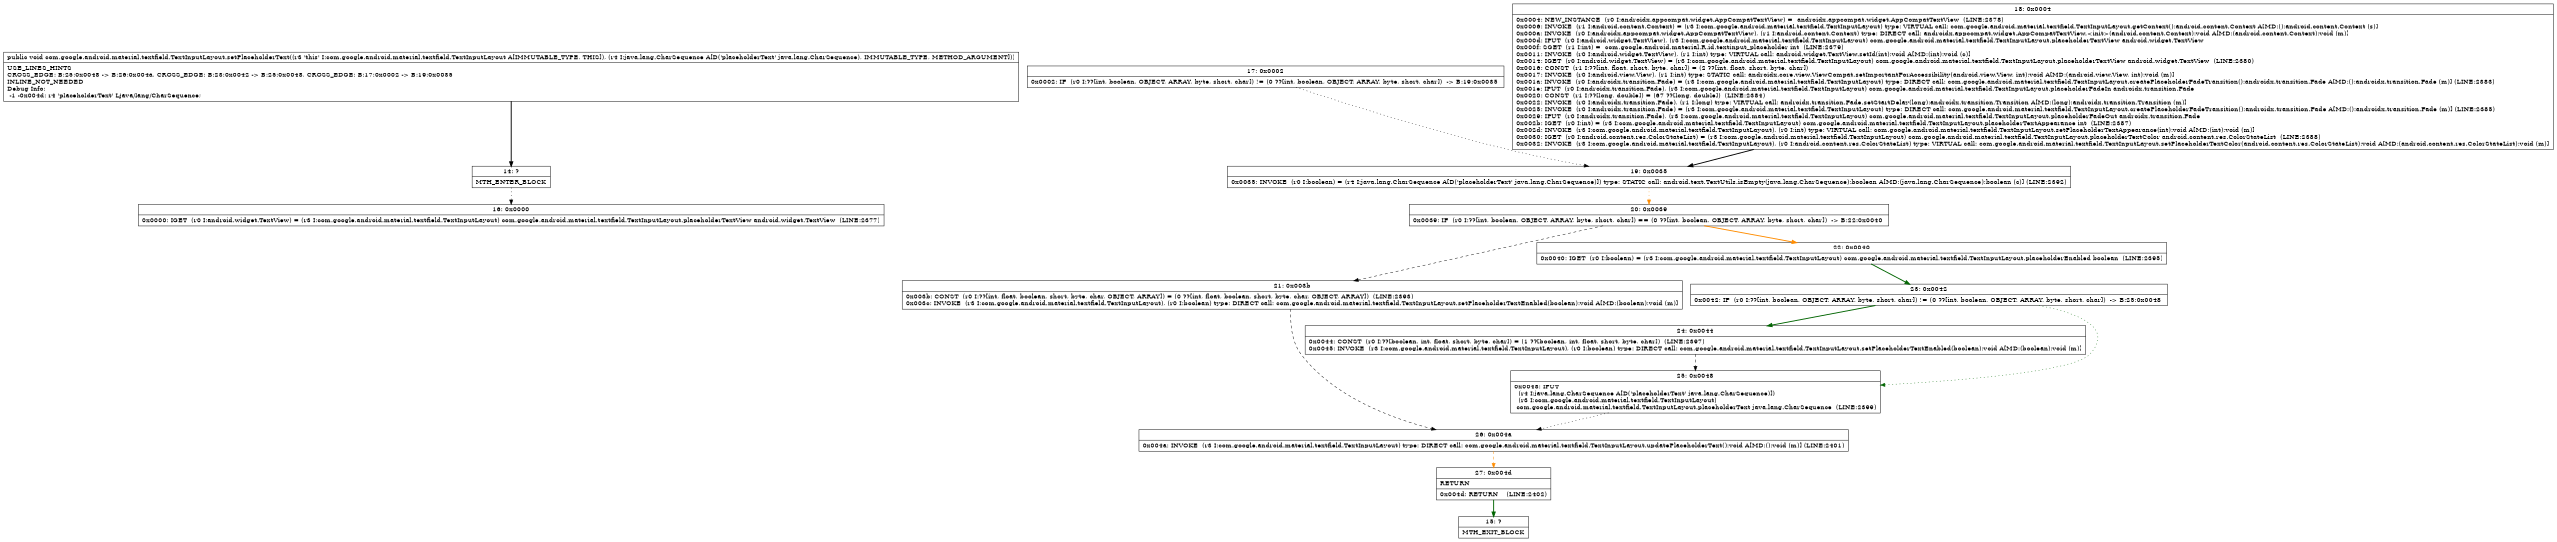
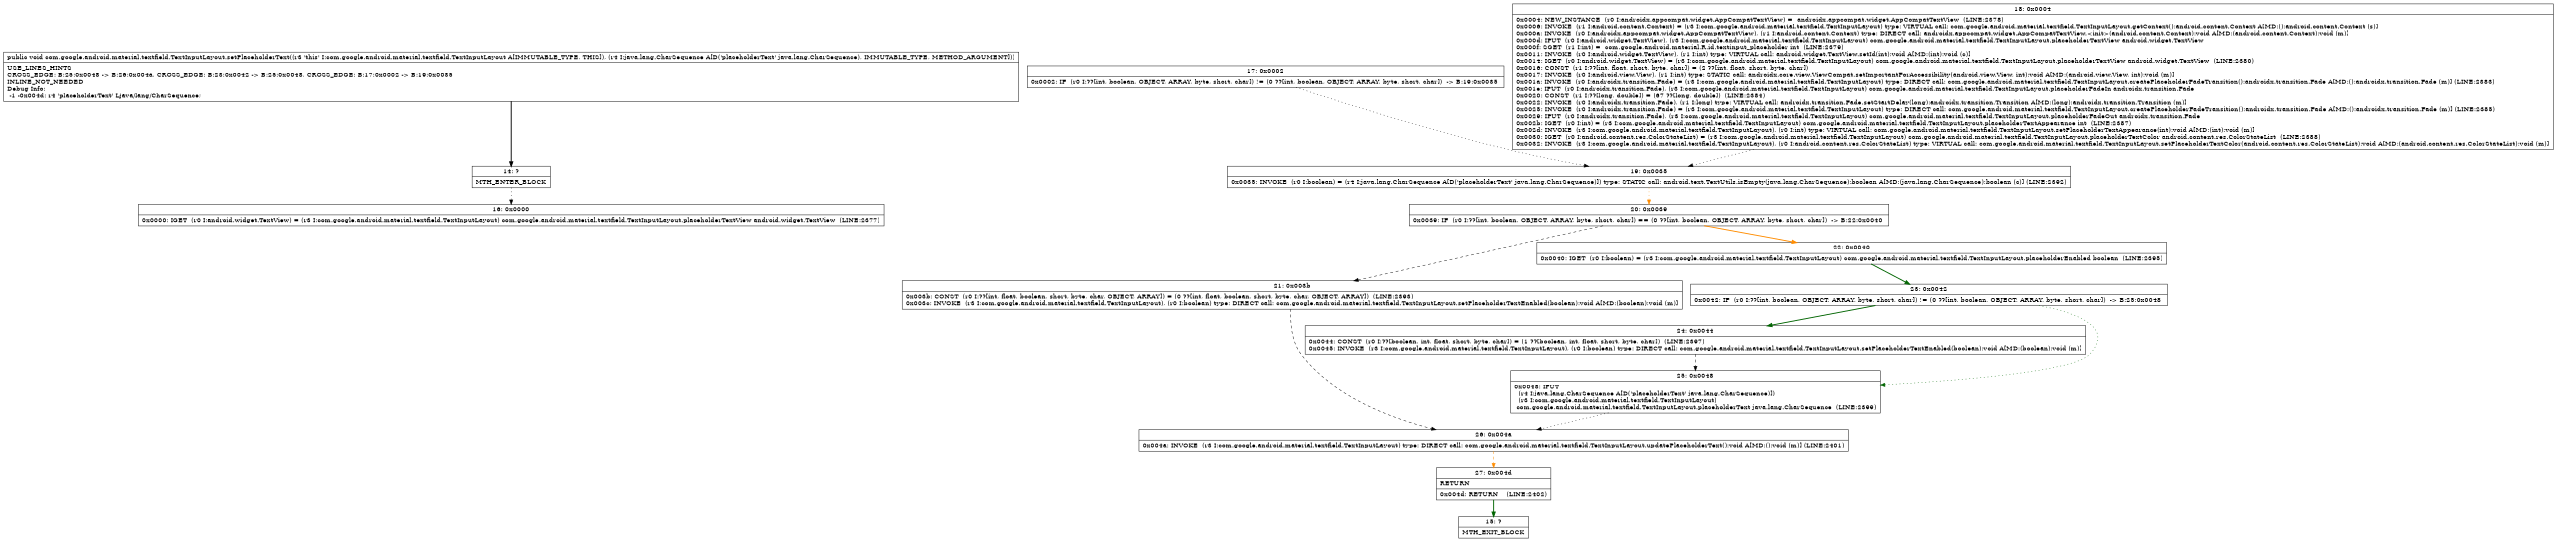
edge "18: 0x0004" -> "19: 0x0035": style bold -> dotted
